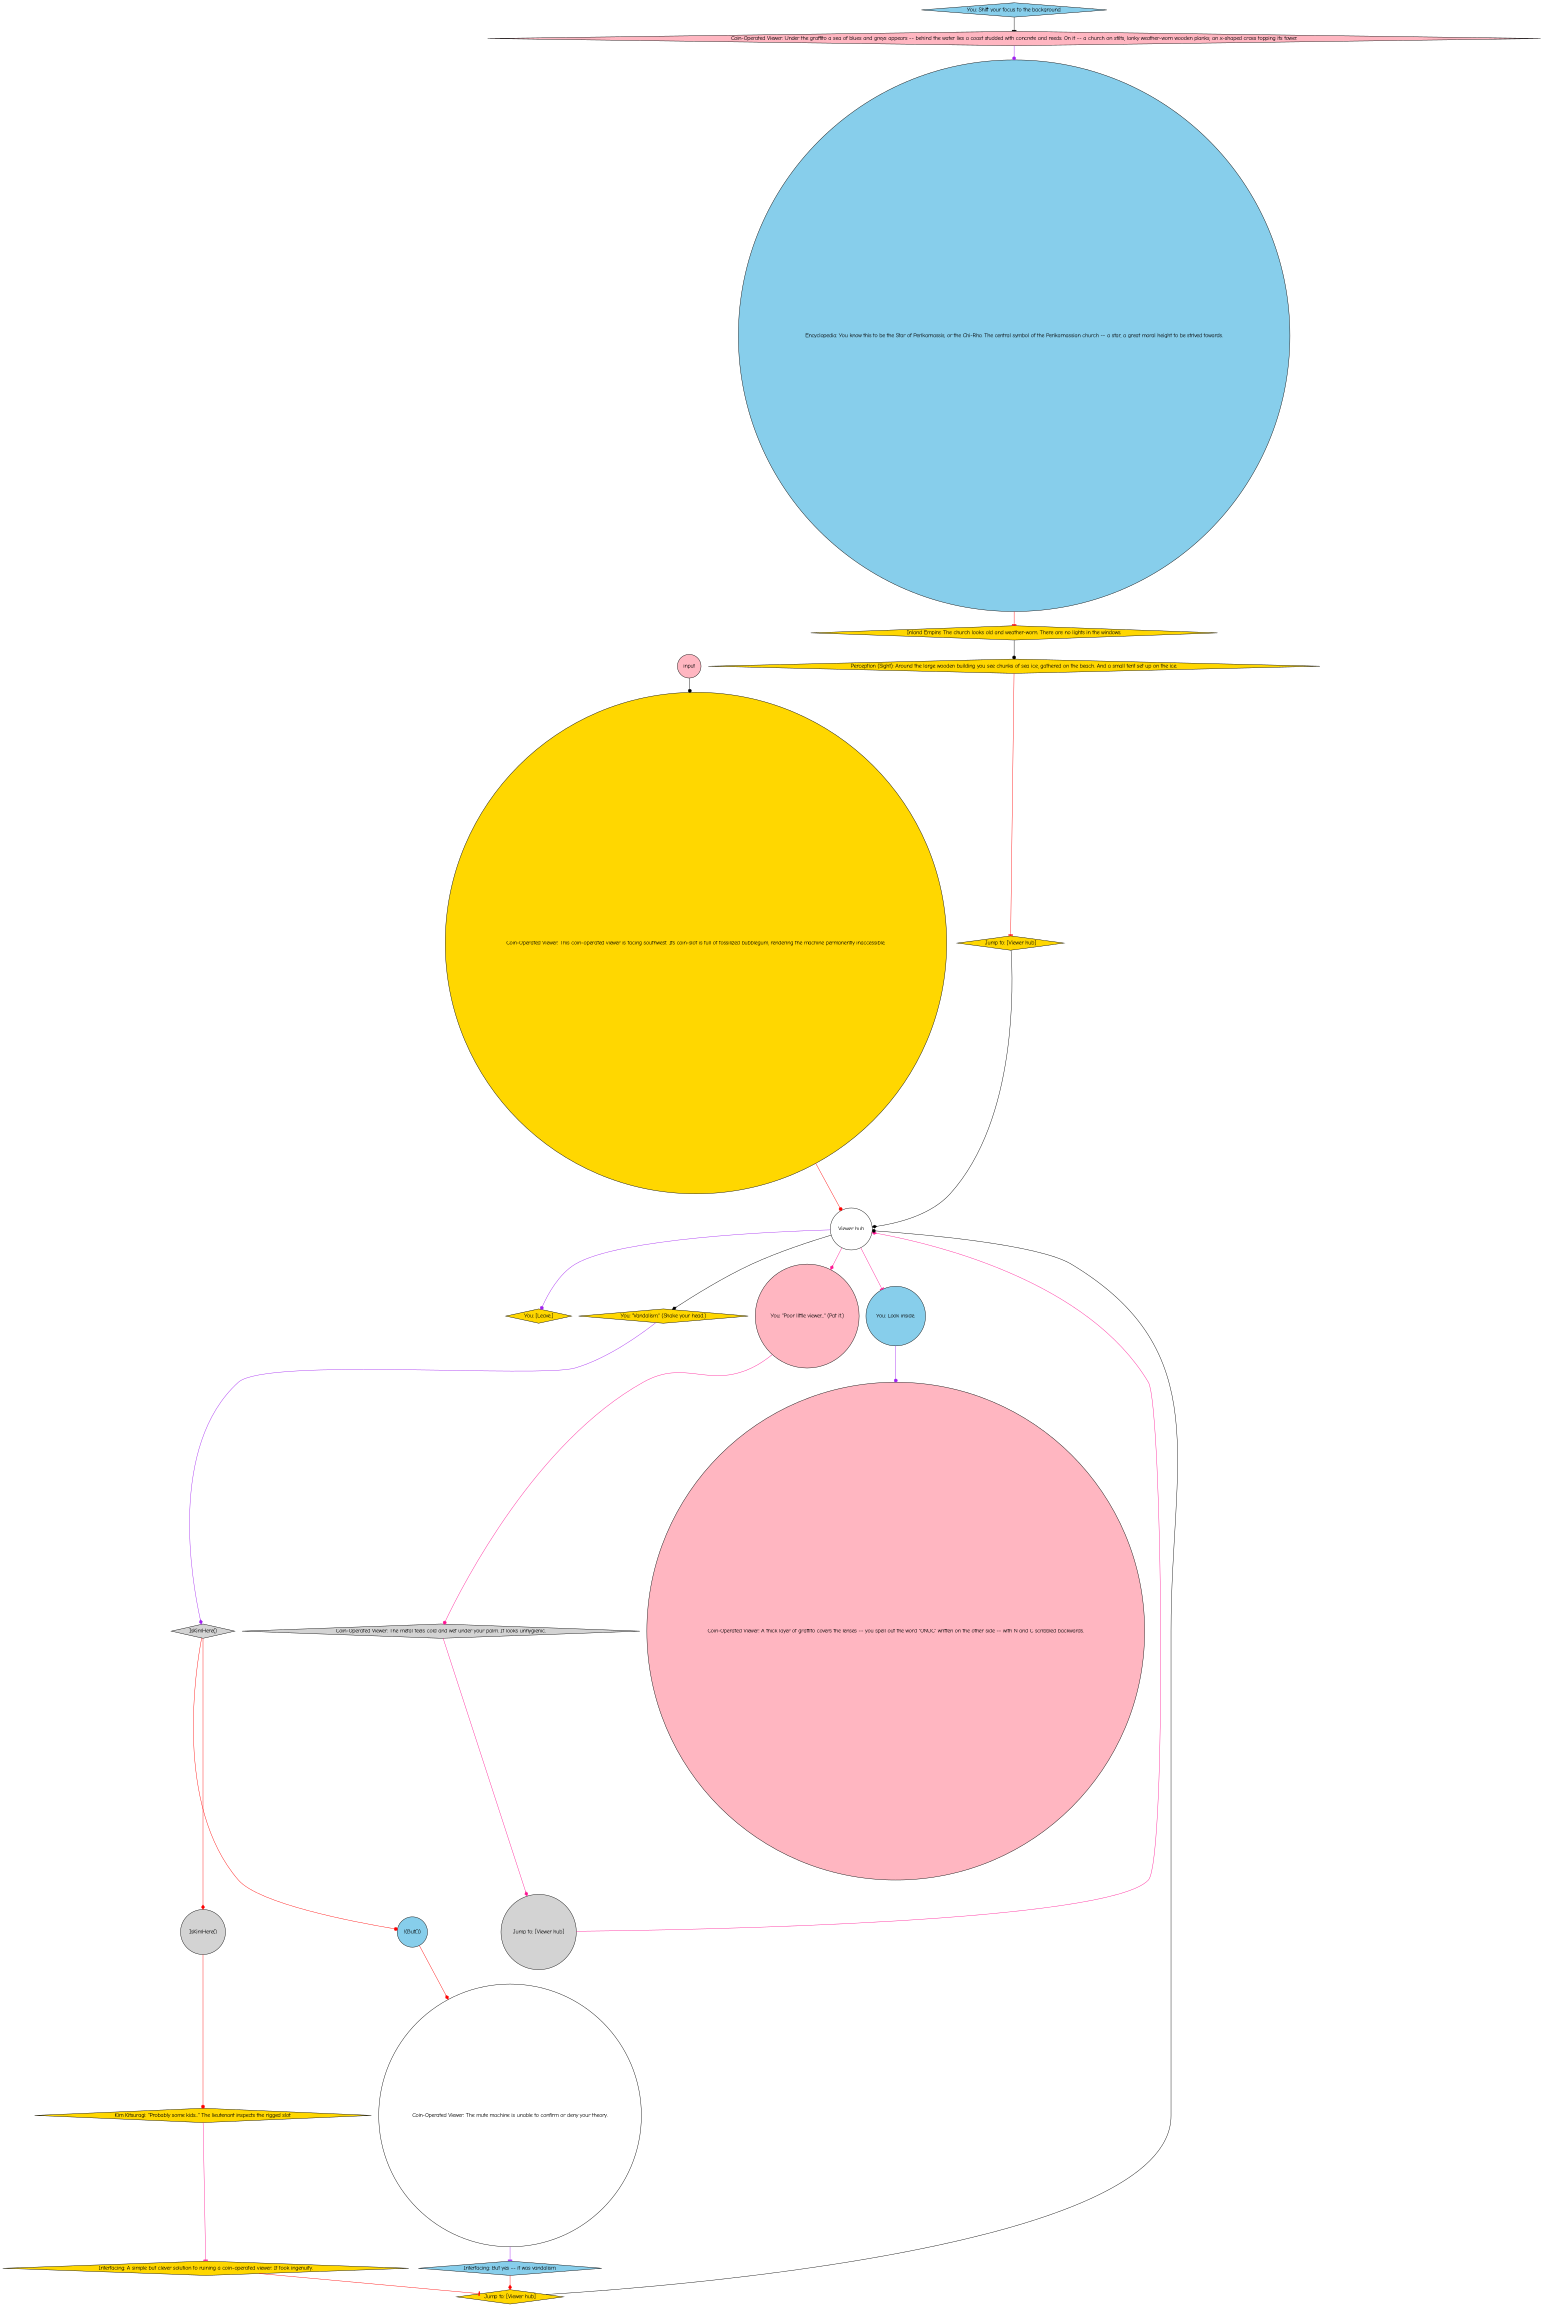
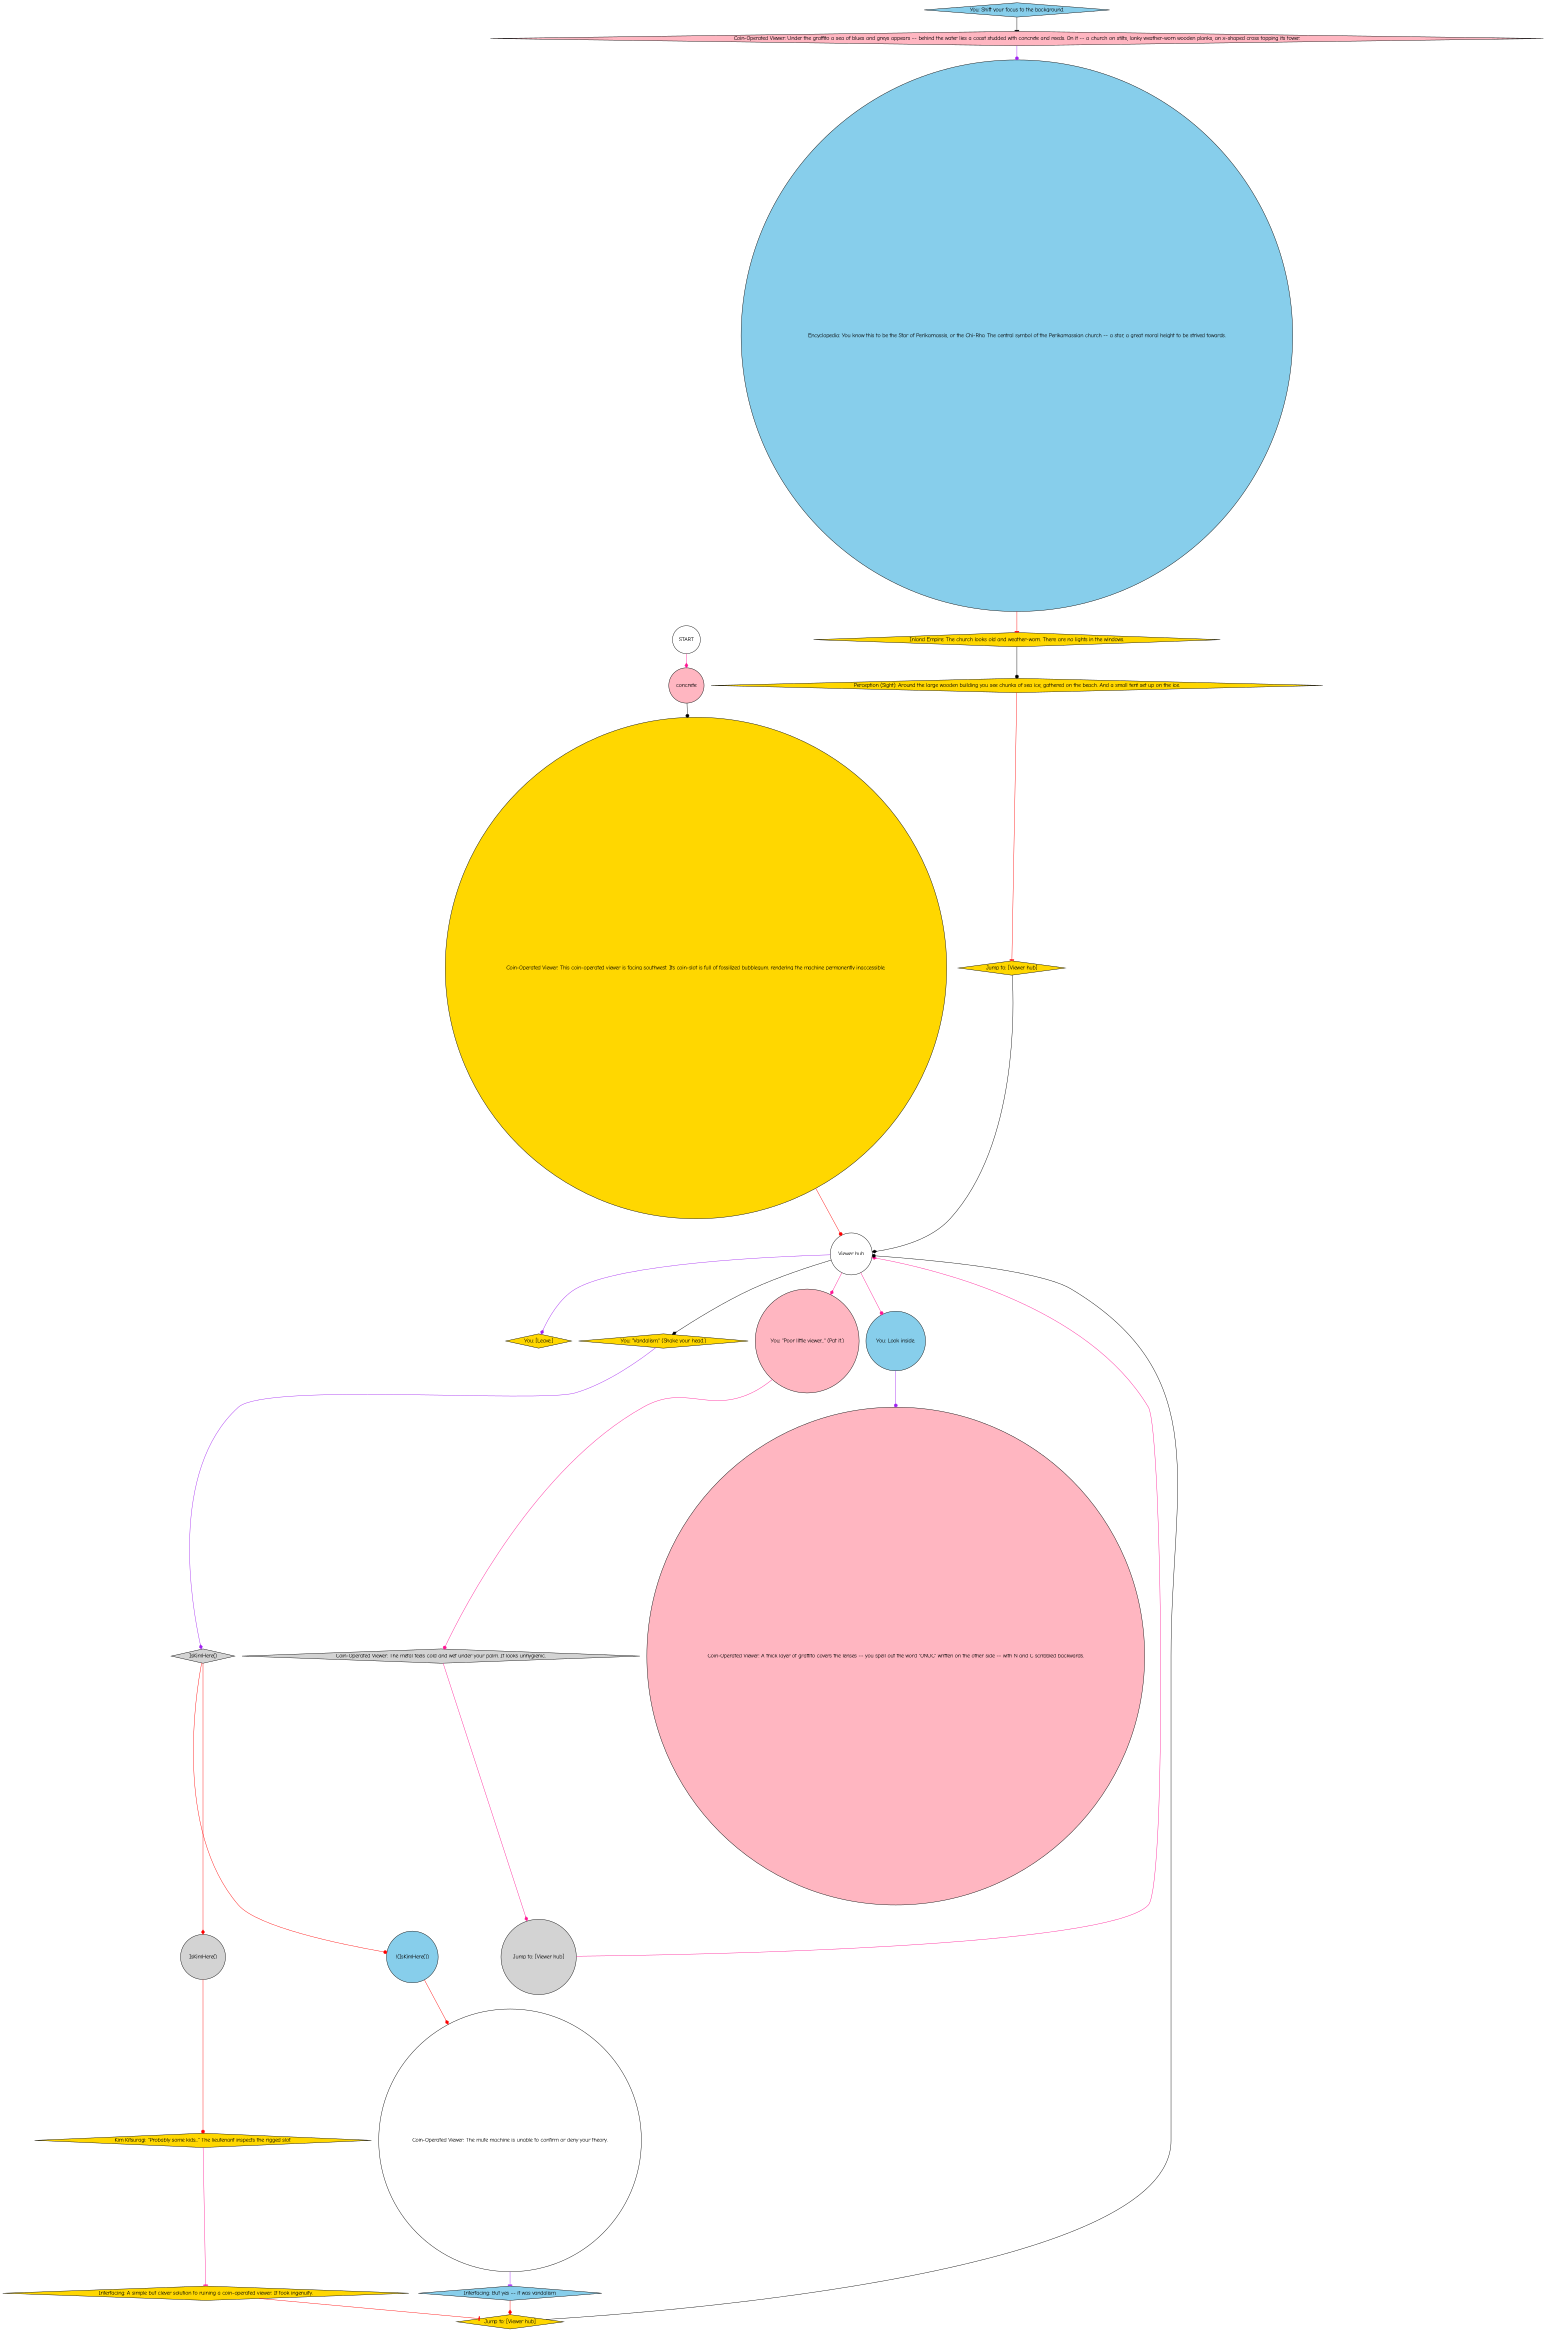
node "START": added
node "input": label "input" -> "concrete"
edge "Viewer hub" -> "You: [Leave.]": arrowhead dot -> diamond
edge "Viewer hub" -> "You: Look inside.": arrowhead tee -> dot
node "!(But())": label "!(But())" -> "!(IsKimHere())"
